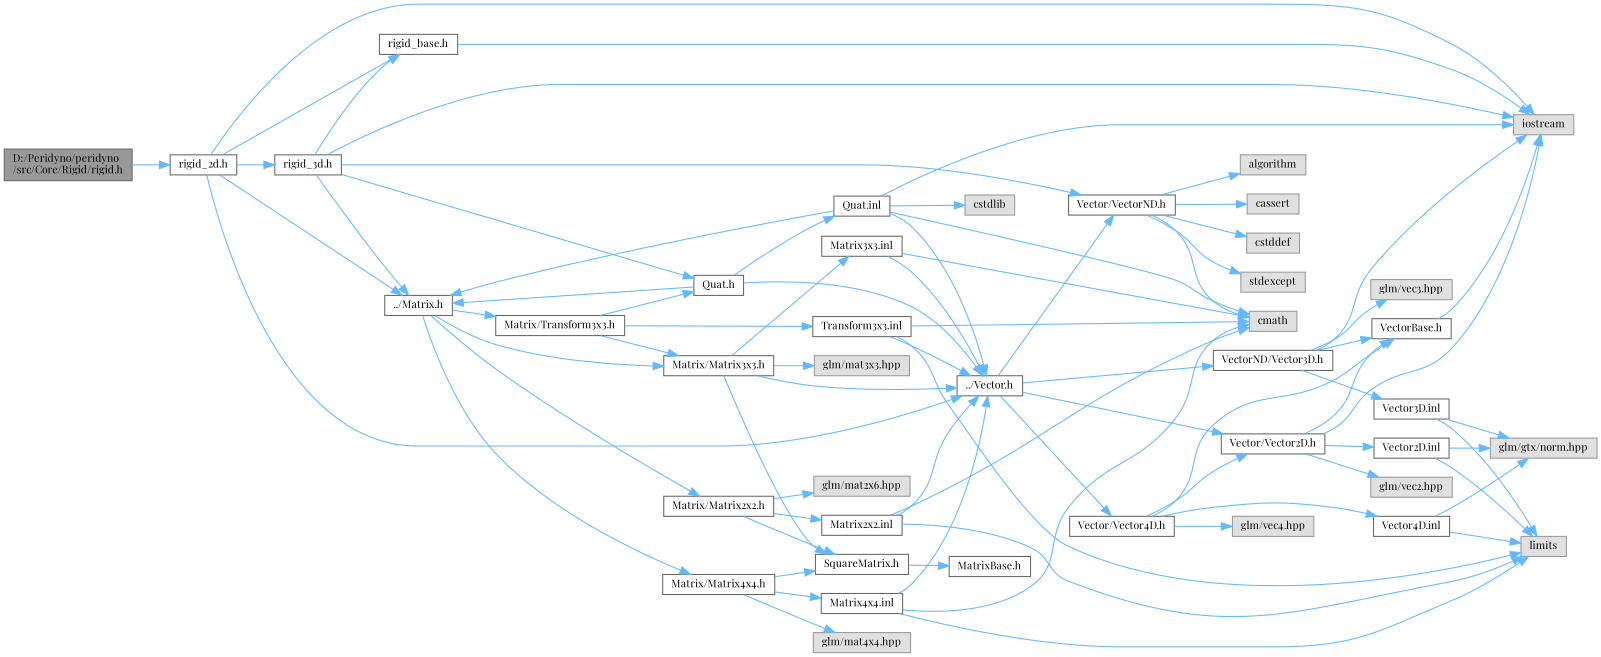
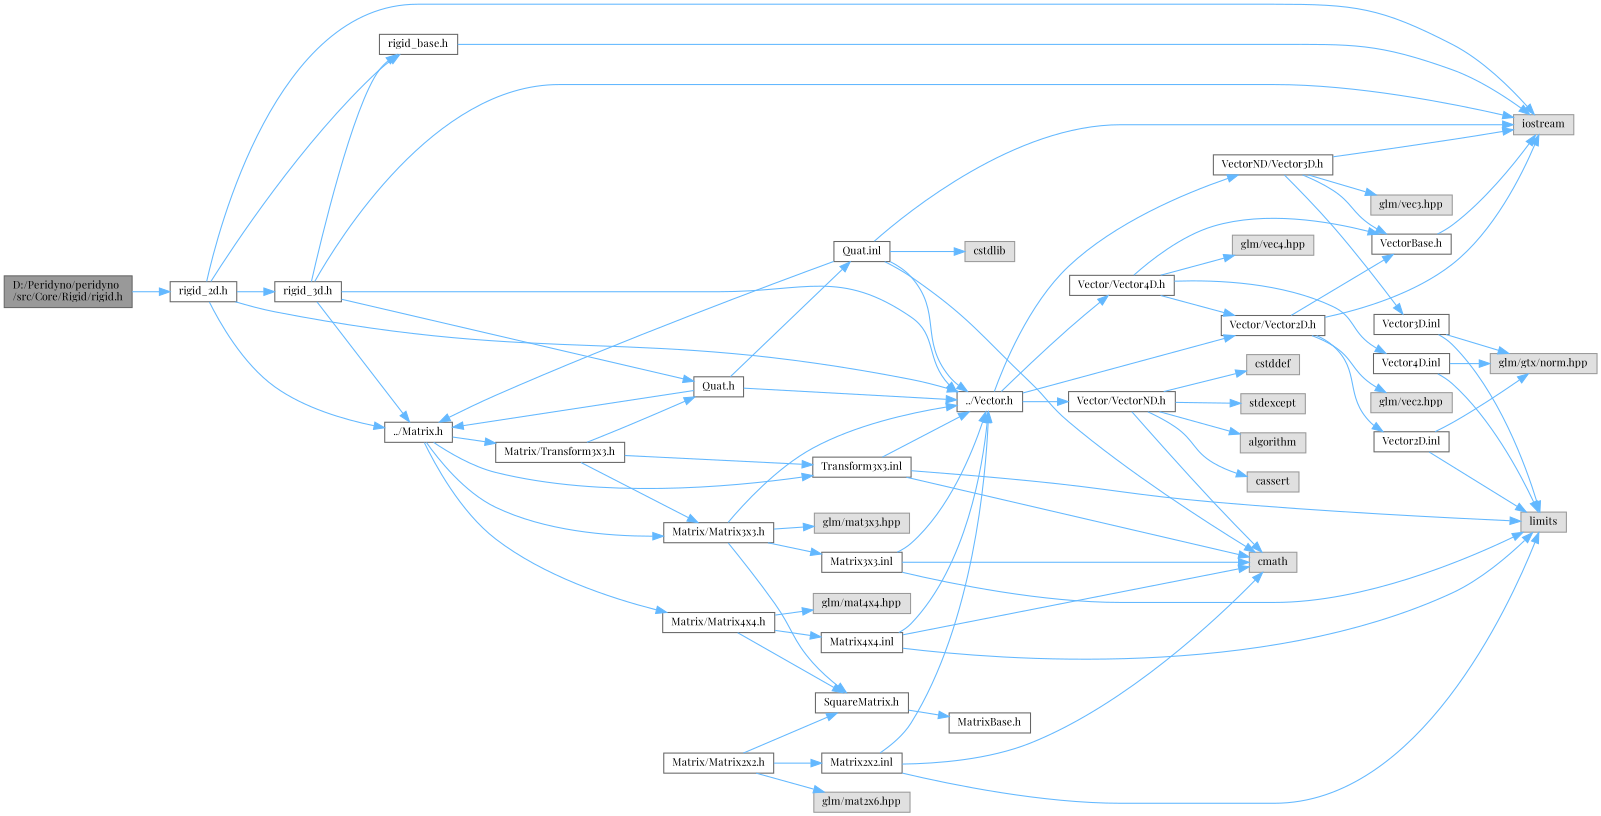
edge "rigid_3d.h" -> "Vector/VectorND.h": now "rigid_3d.h" -> "../Vector.h"
edge "../Matrix.h" -> "Matrix/Matrix2x2.h": now "../Matrix.h" -> "Transform3x3.inl"
edge "Matrix3x3.inl" -> "limits": added
